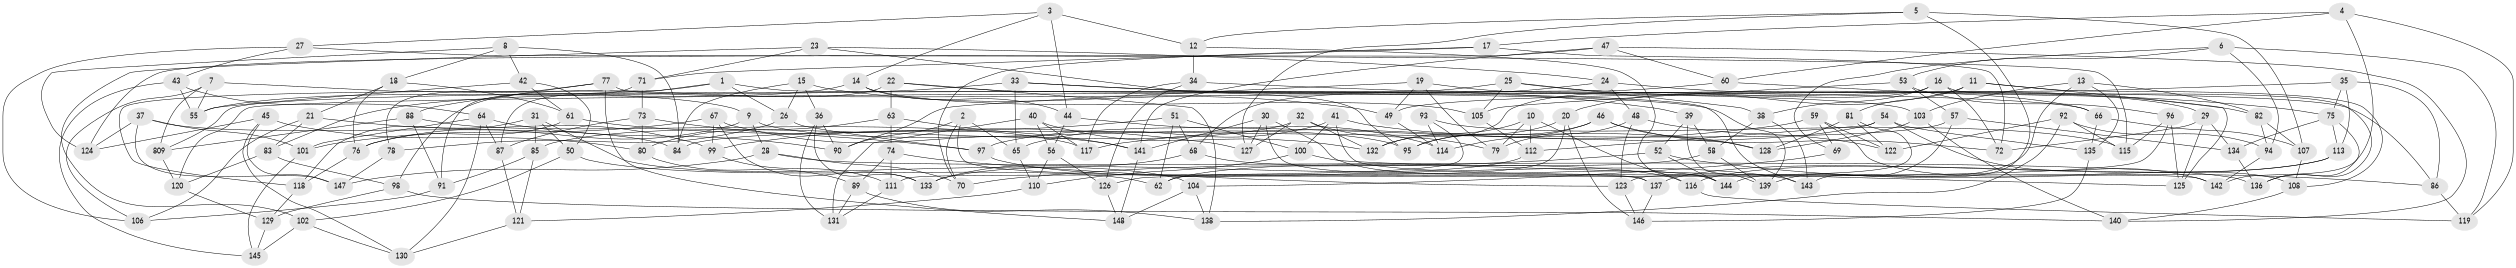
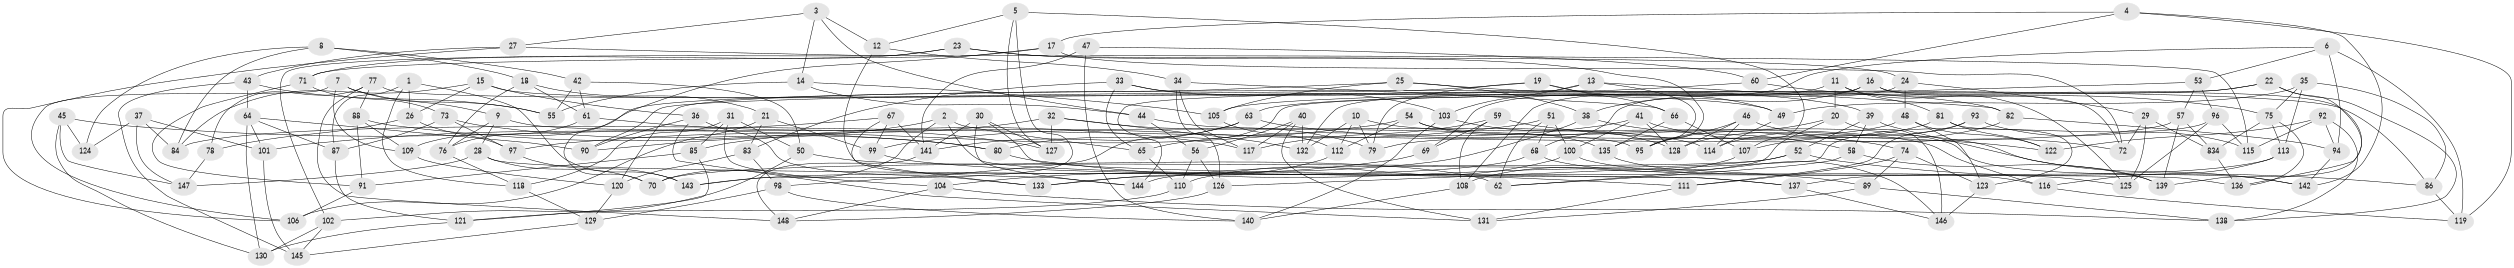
edge "47" -- "124": removed
node "809": label "809" -> "109"
node "134": label "134" -> "834"
